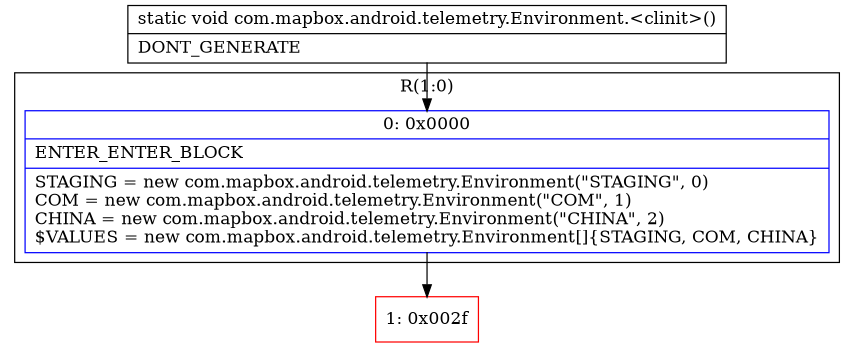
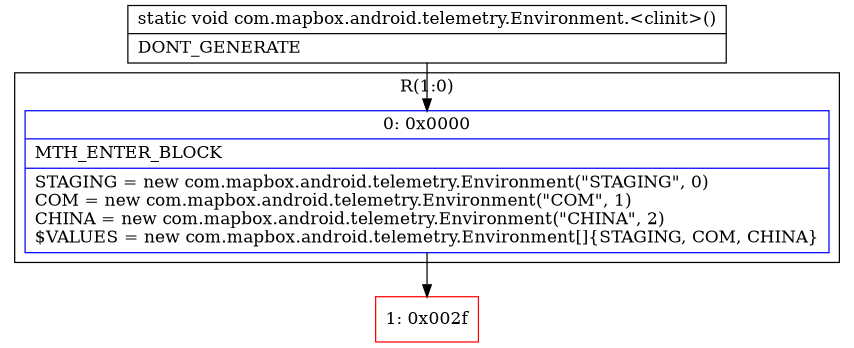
node "0: 0x0000": text "ENTER_ENTER_BLOCK" -> "MTH_ENTER_BLOCK"
